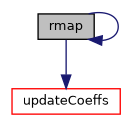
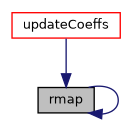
edge "rmap" -> "updateCoeffs": reversed
